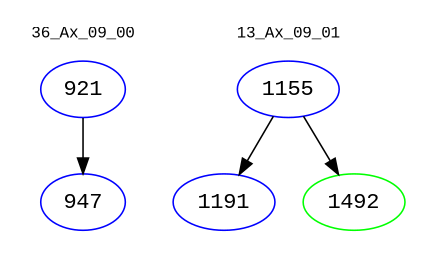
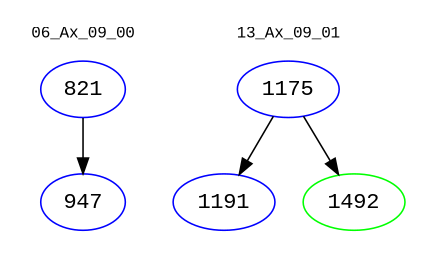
cluster "36_Ax_09_00": label "36_Ax_09_00" -> "06_Ax_09_00"
node "921": label "921" -> "821"
node "1155": label "1155" -> "1175"
